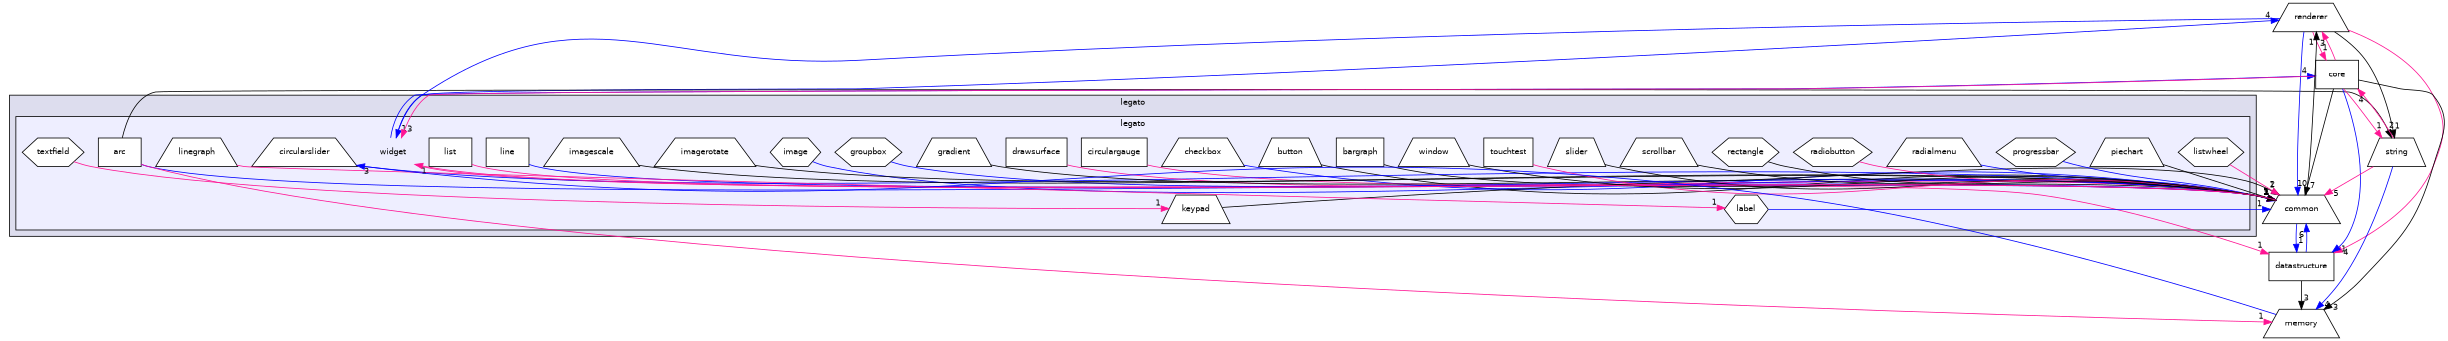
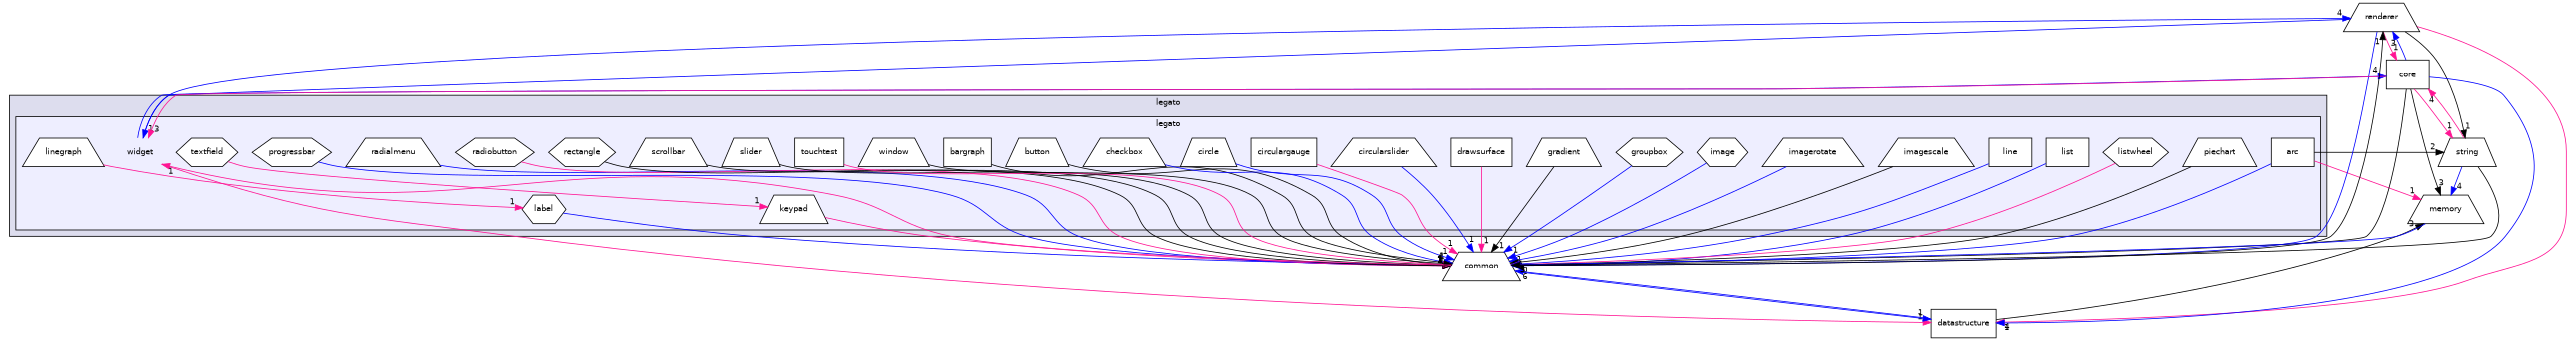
edge "core" -> "renderer": color deeppink -> blue
node "circle": added
edge "memory" -> "circularslider": now "memory" -> "common"
edge "imagerotate" -> "common": color black -> blue
edge "string" -> "common": color deeppink -> black
edge "keypad" -> "common": color black -> deeppink
edge "list" -> "common": color deeppink -> blue
